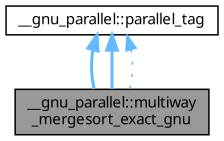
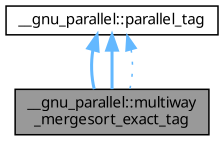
node "__gnu_parallel::multiway _mergesort_exact_gnu": label "__gnu_parallel::multiway _mergesort_exact_gnu" -> "__gnu_parallel::multiway _mergesort_exact_tag"
